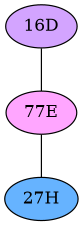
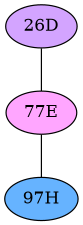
node "16D": label "16D" -> "26D"
node "27H": label "27H" -> "97H"
